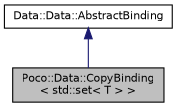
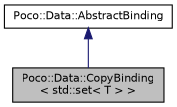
node "Data::Data::AbstractBinding": label "Data::Data::AbstractBinding" -> "Poco::Data::AbstractBinding"
